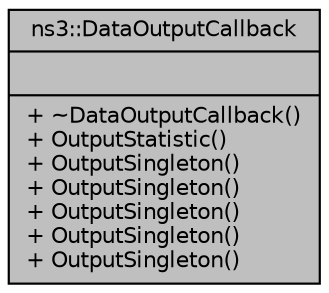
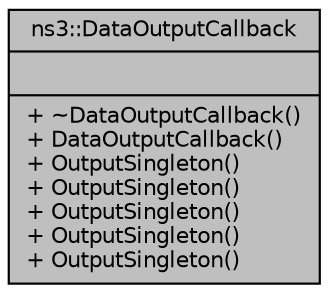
node "ns3::DataOutputCallback": text "+ OutputStatistic()" -> "+ DataOutputCallback()"
